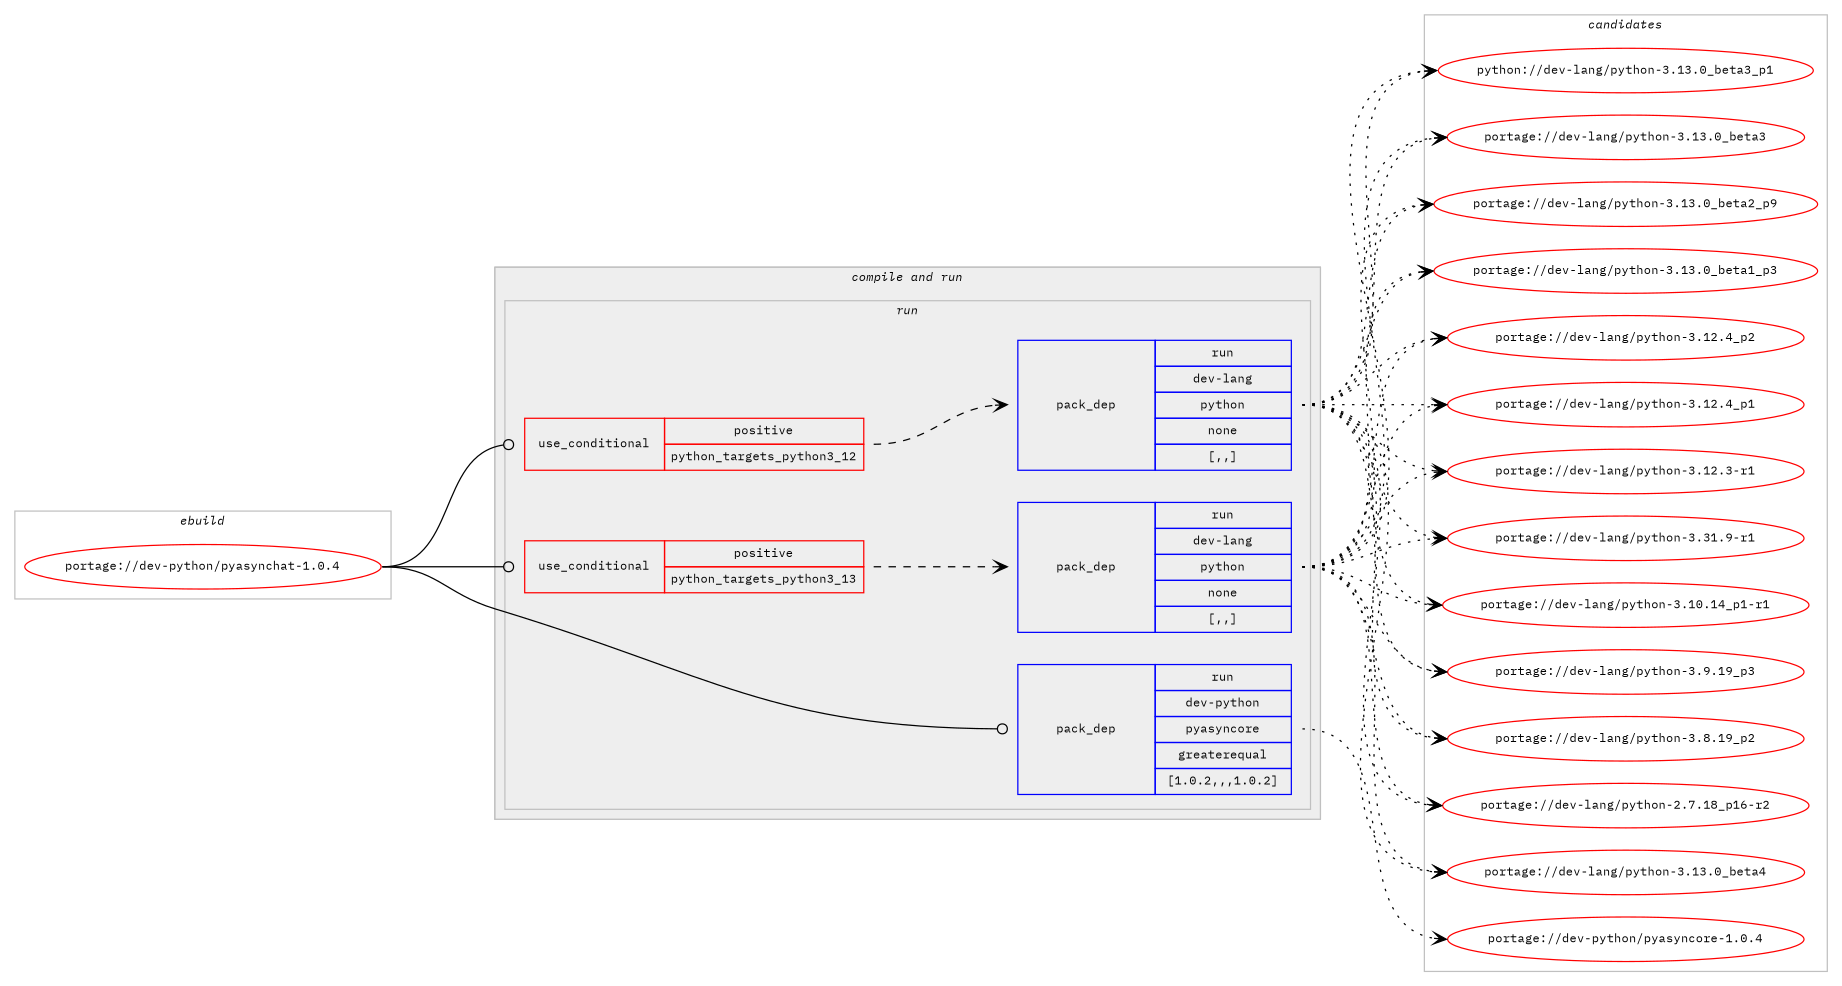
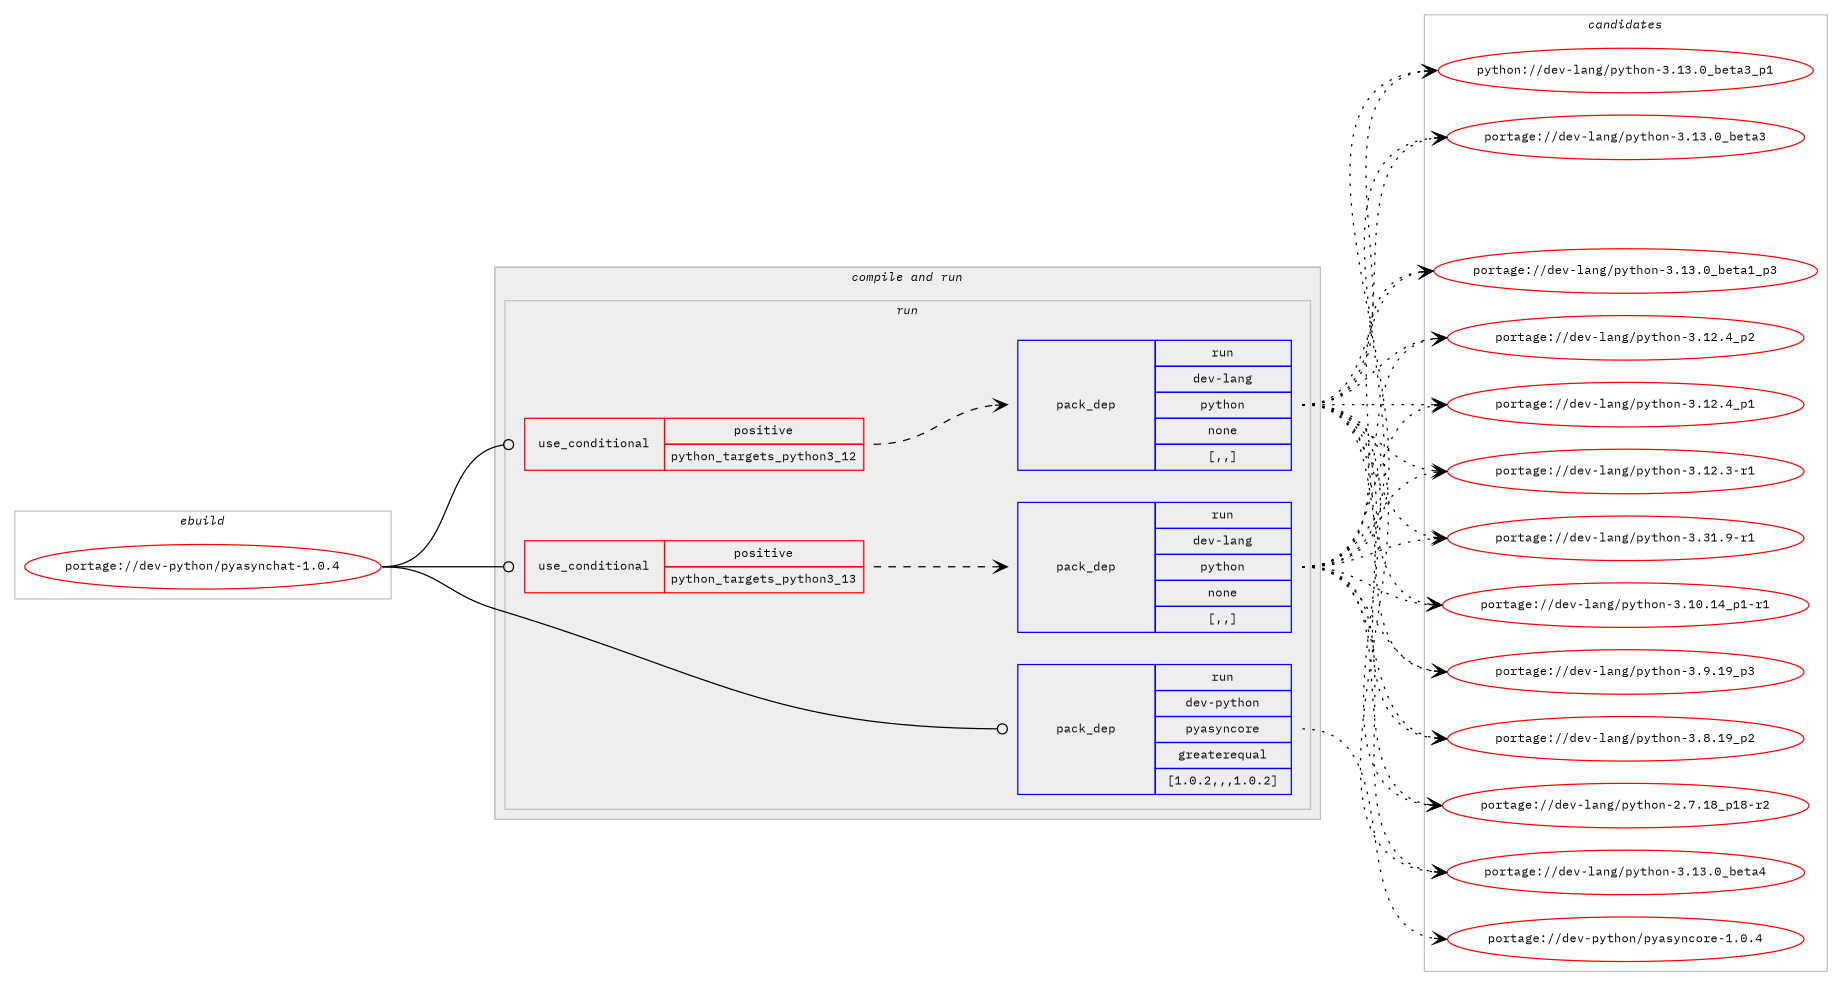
node "portage://dev-lang/python-3.13.0_beta2_p9": removed
node "portage://dev-lang/python-2.7.18_p16-r2": label "portage://dev-lang/python-2.7.18_p16-r2" -> "portage://dev-lang/python-2.7.18_p18-r2"
